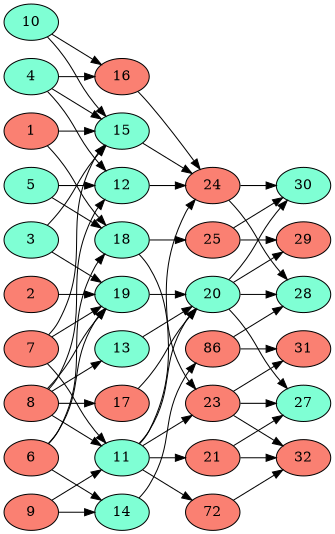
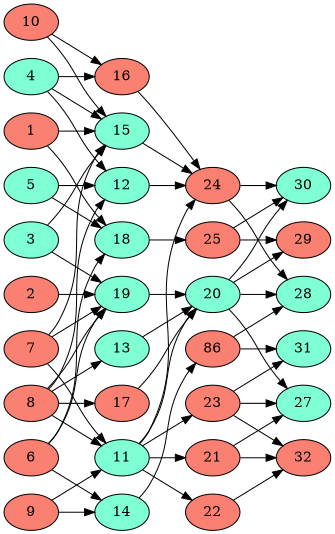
node "10": fillcolor aquamarine -> salmon
edge "18" -> "23": removed
node "31": fillcolor salmon -> aquamarine
node "72": label "72" -> "22"
